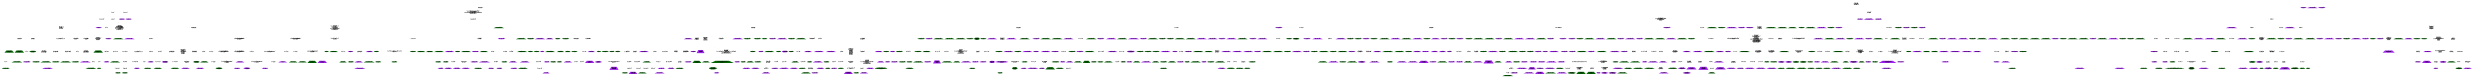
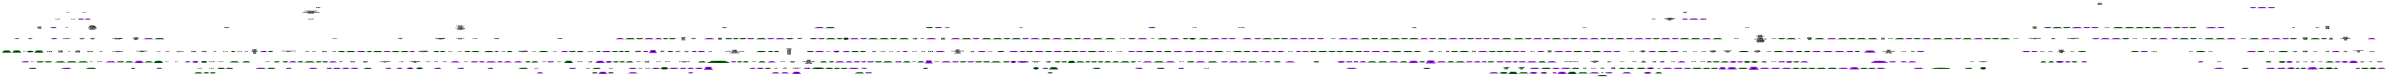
node "[2018,(1875,2240),state]": added
node "[2199,(2209,2214),qred] [2177,(2209,2214),sdec]": removed
